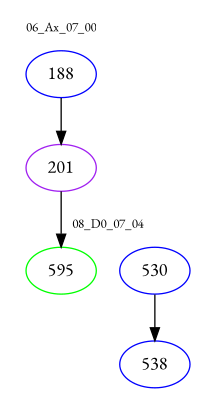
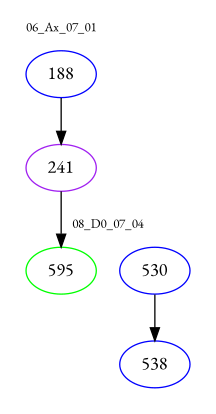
cluster "06_Ax_07_00": label "06_Ax_07_00" -> "06_Ax_07_01"
node "201": label "201" -> "241"
